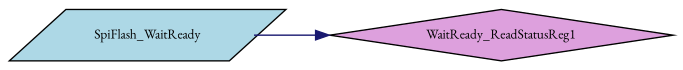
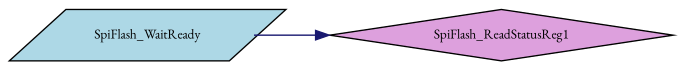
node "WaitReady_ReadStatusReg1": label "WaitReady_ReadStatusReg1" -> "SpiFlash_ReadStatusReg1"
